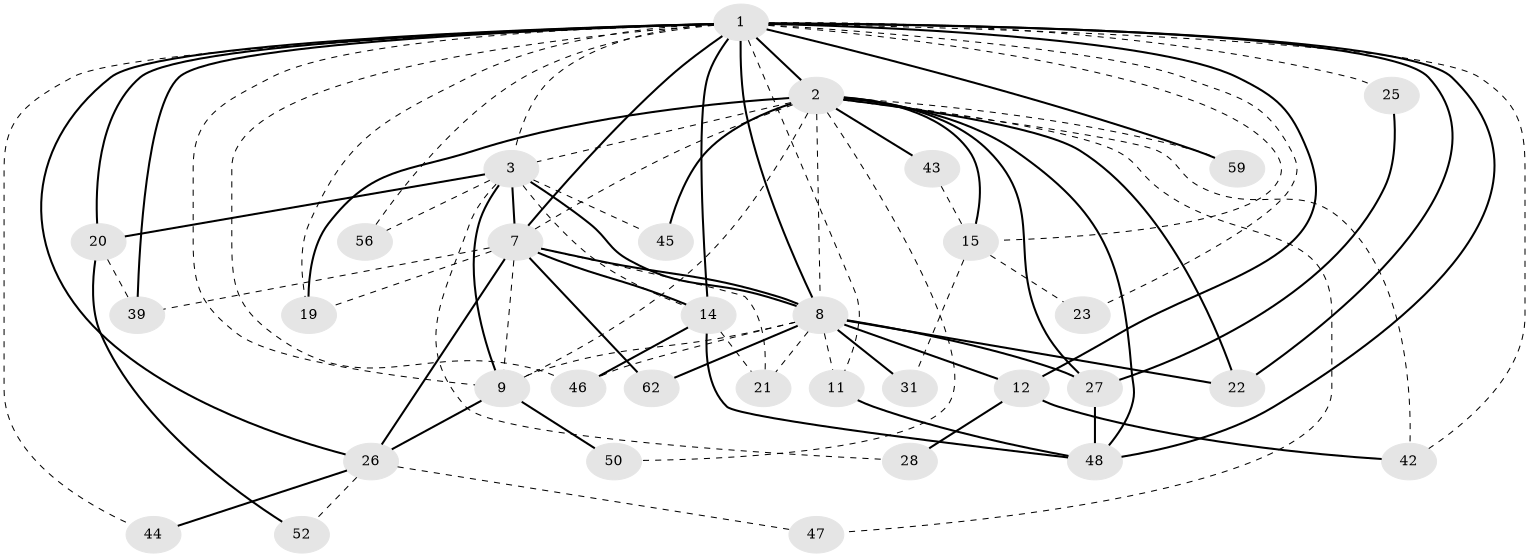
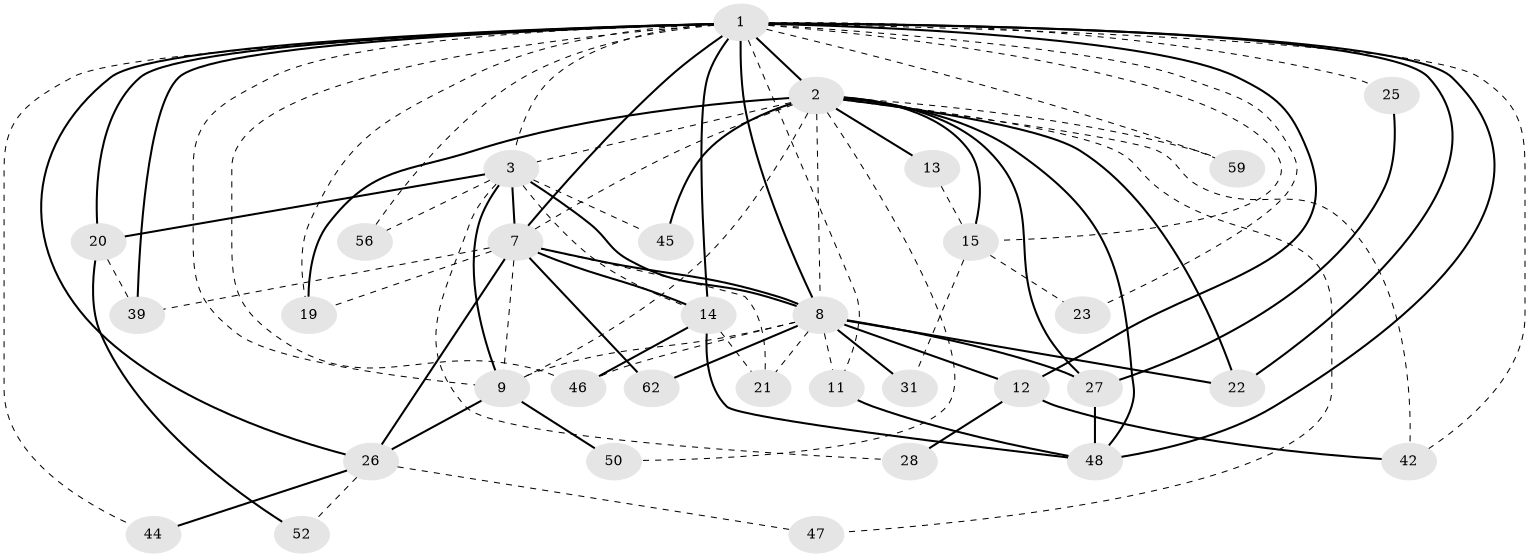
edge "1" -- "59": style bold -> dashed
node "43": label "43" -> "13"
